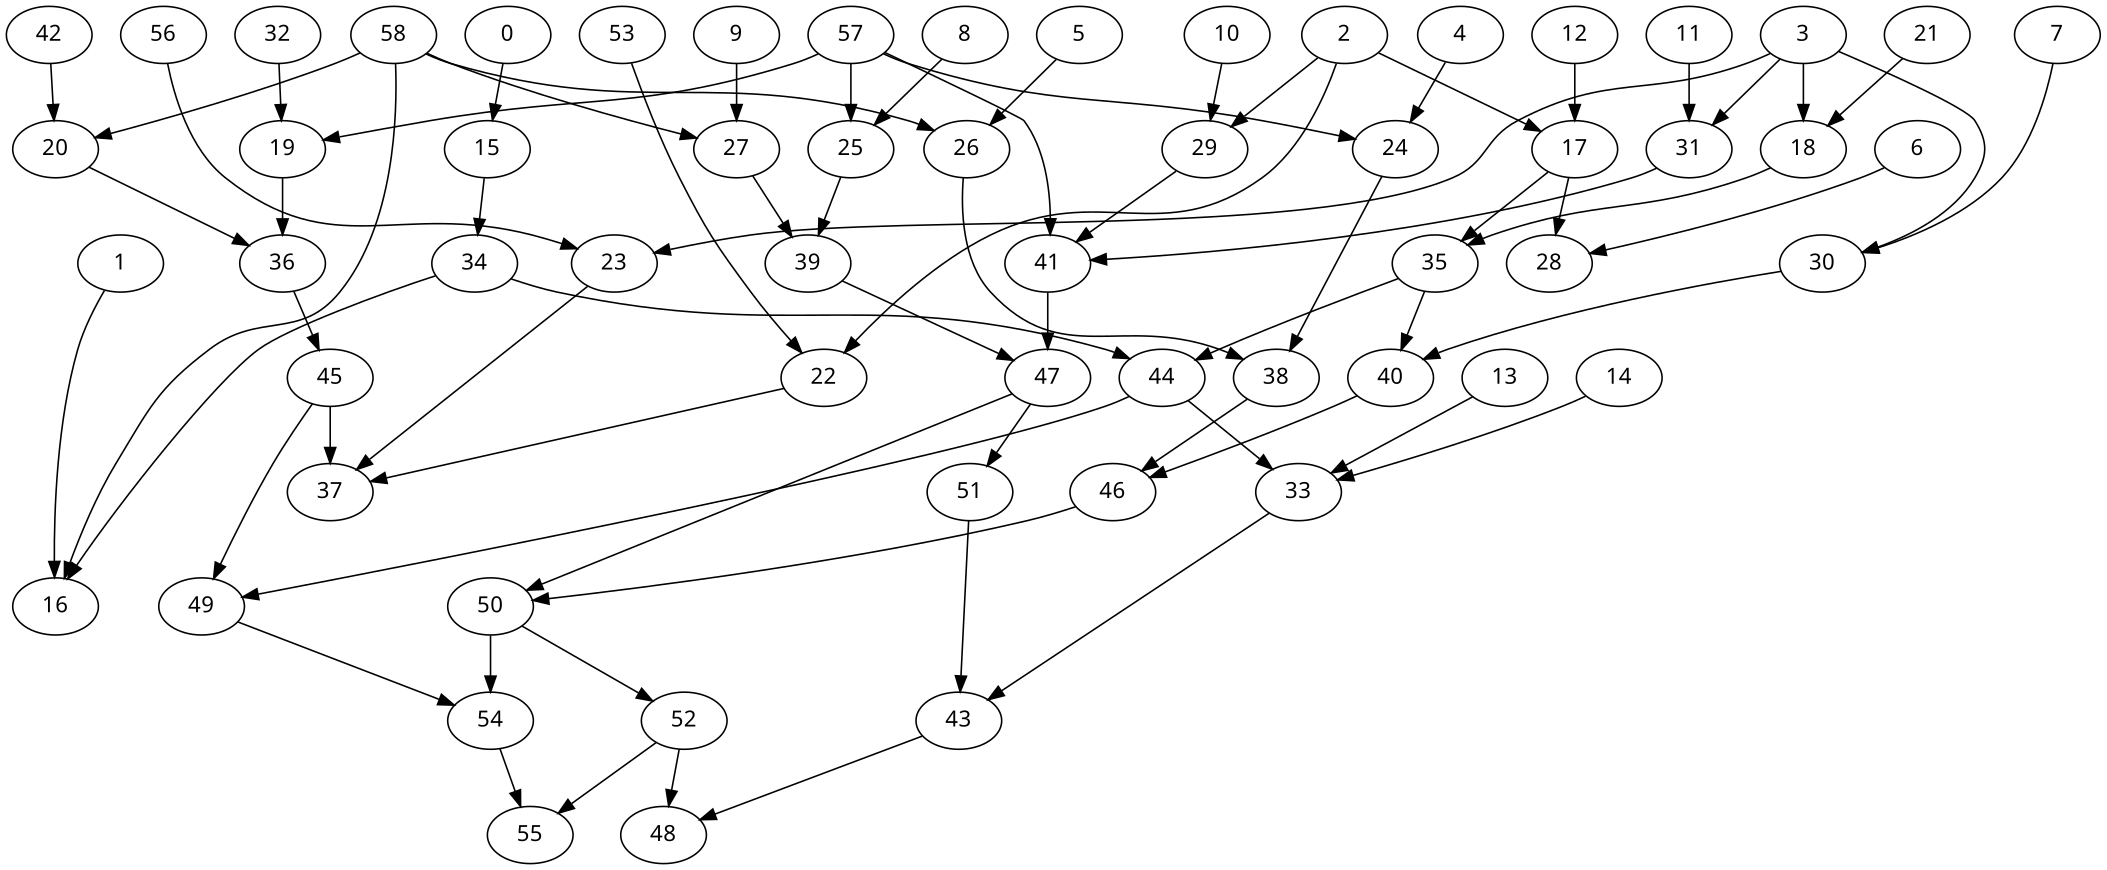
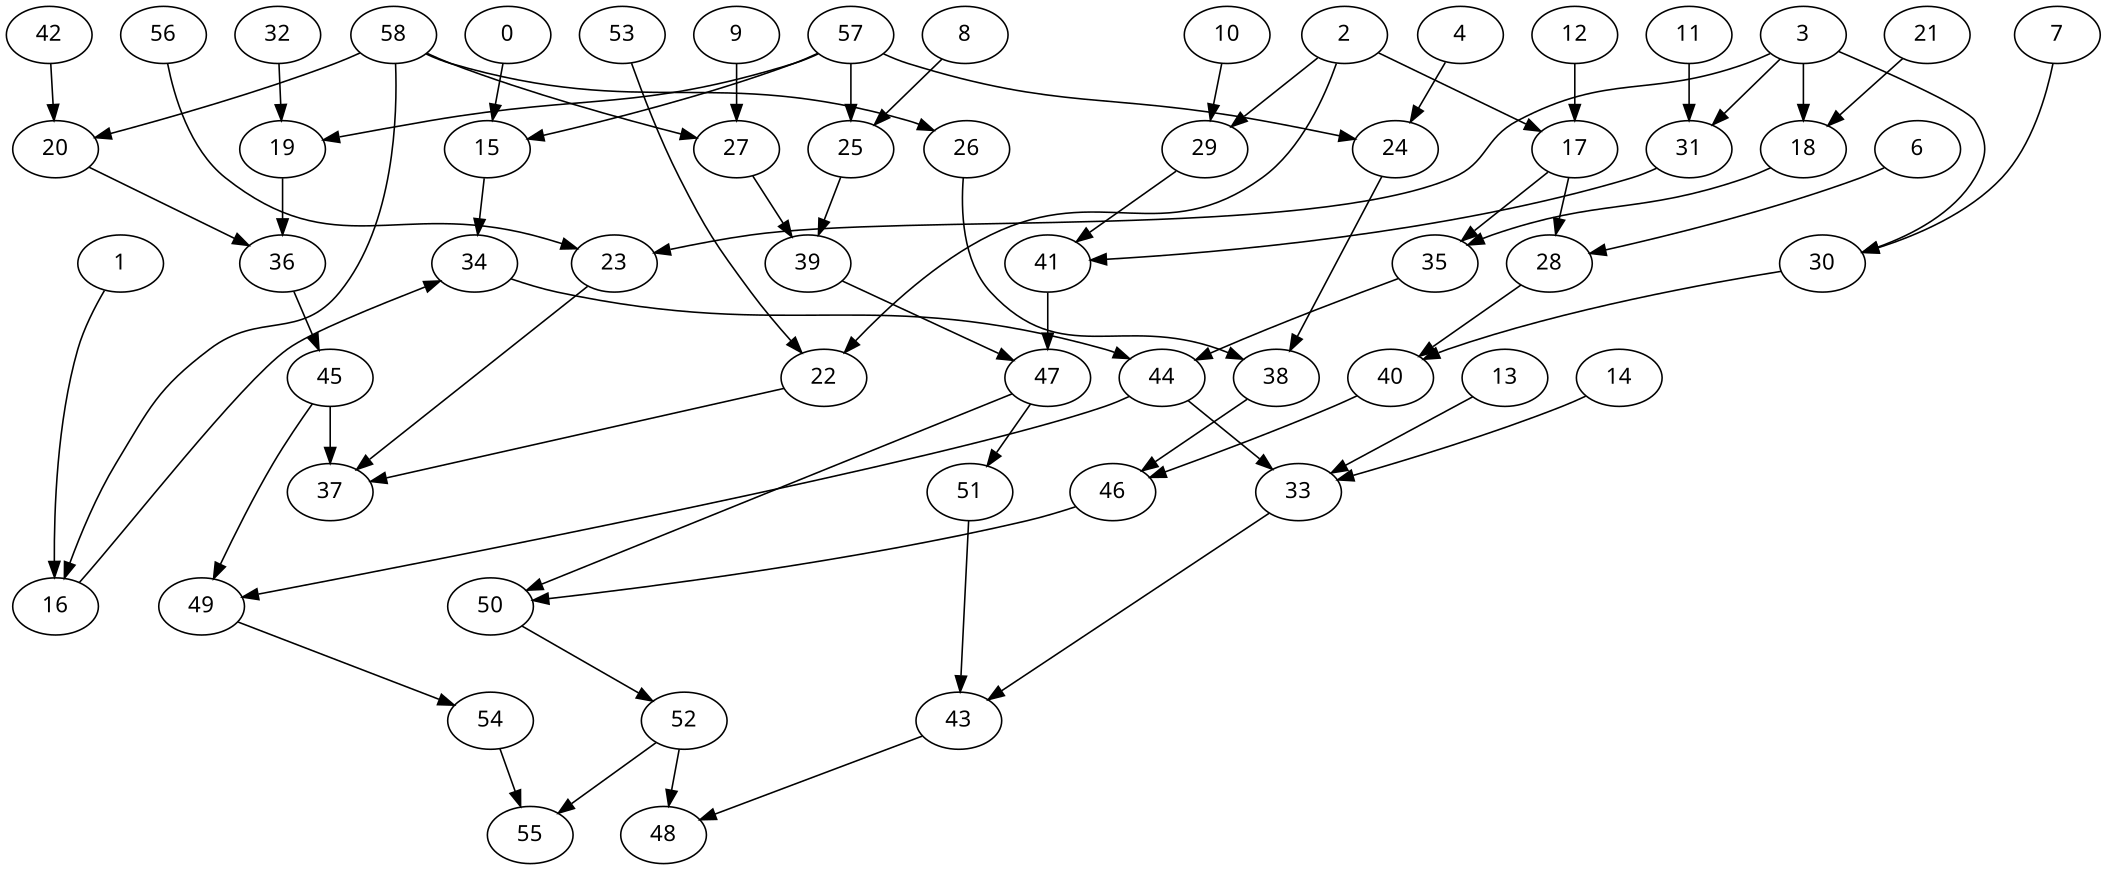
node "5": removed
edge "57" -> "41": now "57" -> "15"
edge "35" -> "40": now "28" -> "40"
edge "34" -> "16": reversed
edge "50" -> "54": removed
